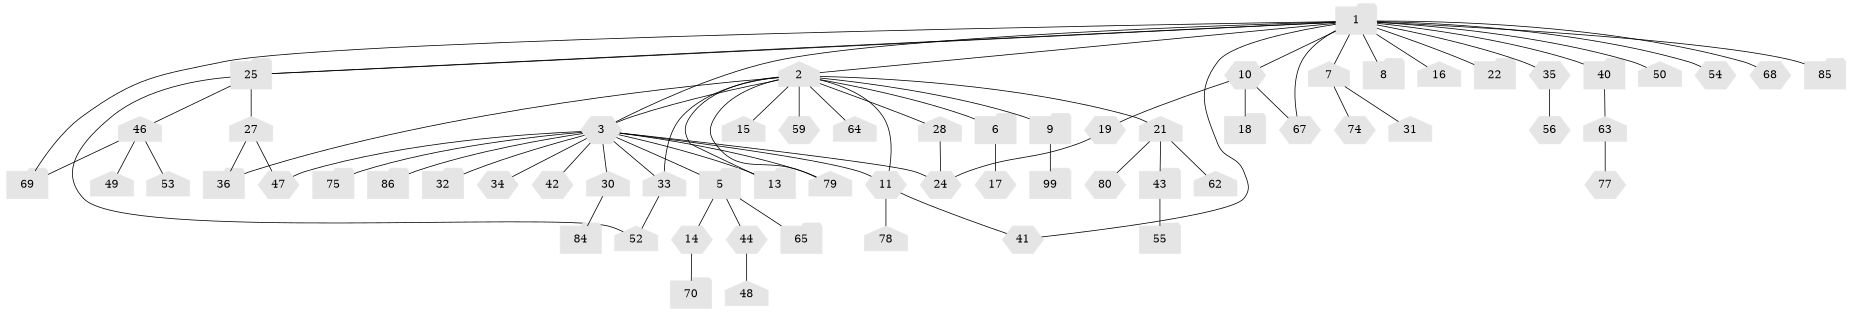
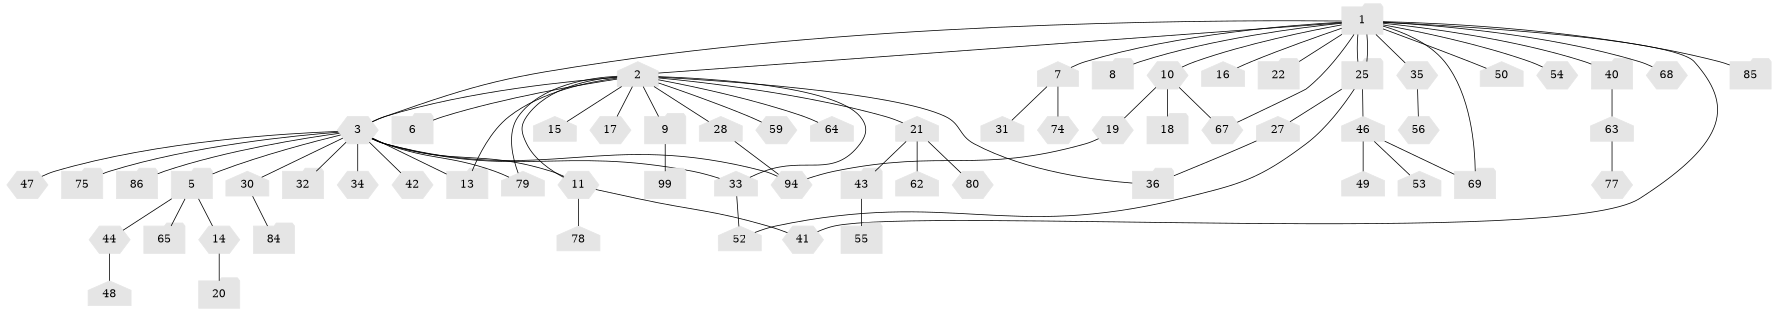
edge "27" -- "47": removed
edge "6" -- "17": now "2" -- "17"
node "24": label "24" -> "94"
node "70": label "70" -> "20"
